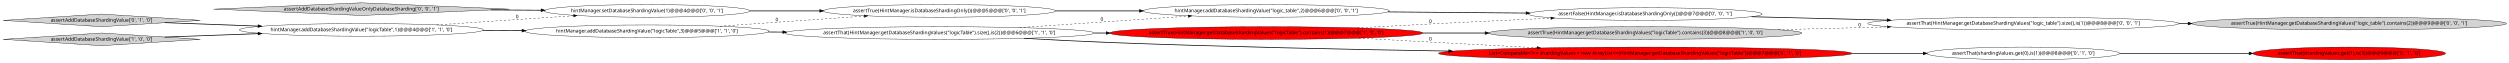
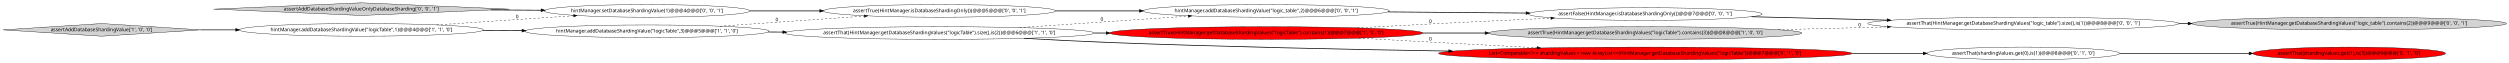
node "assertAddDatabaseShardingValue['0', '1', '0']": removed
